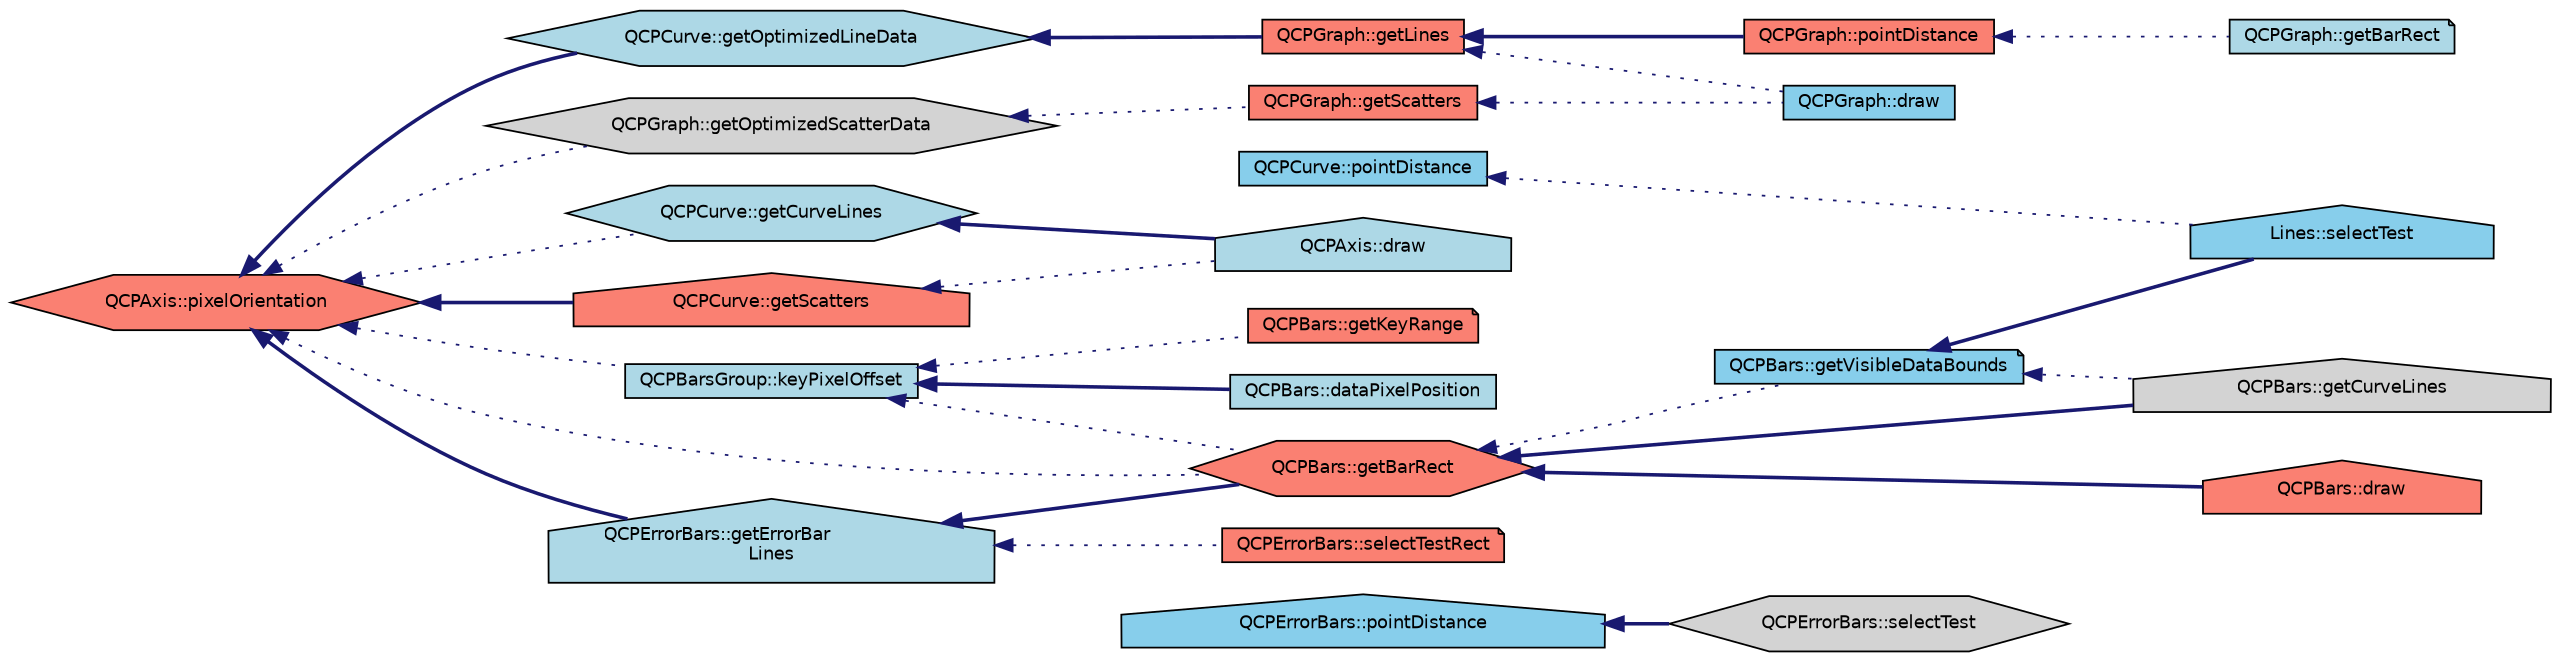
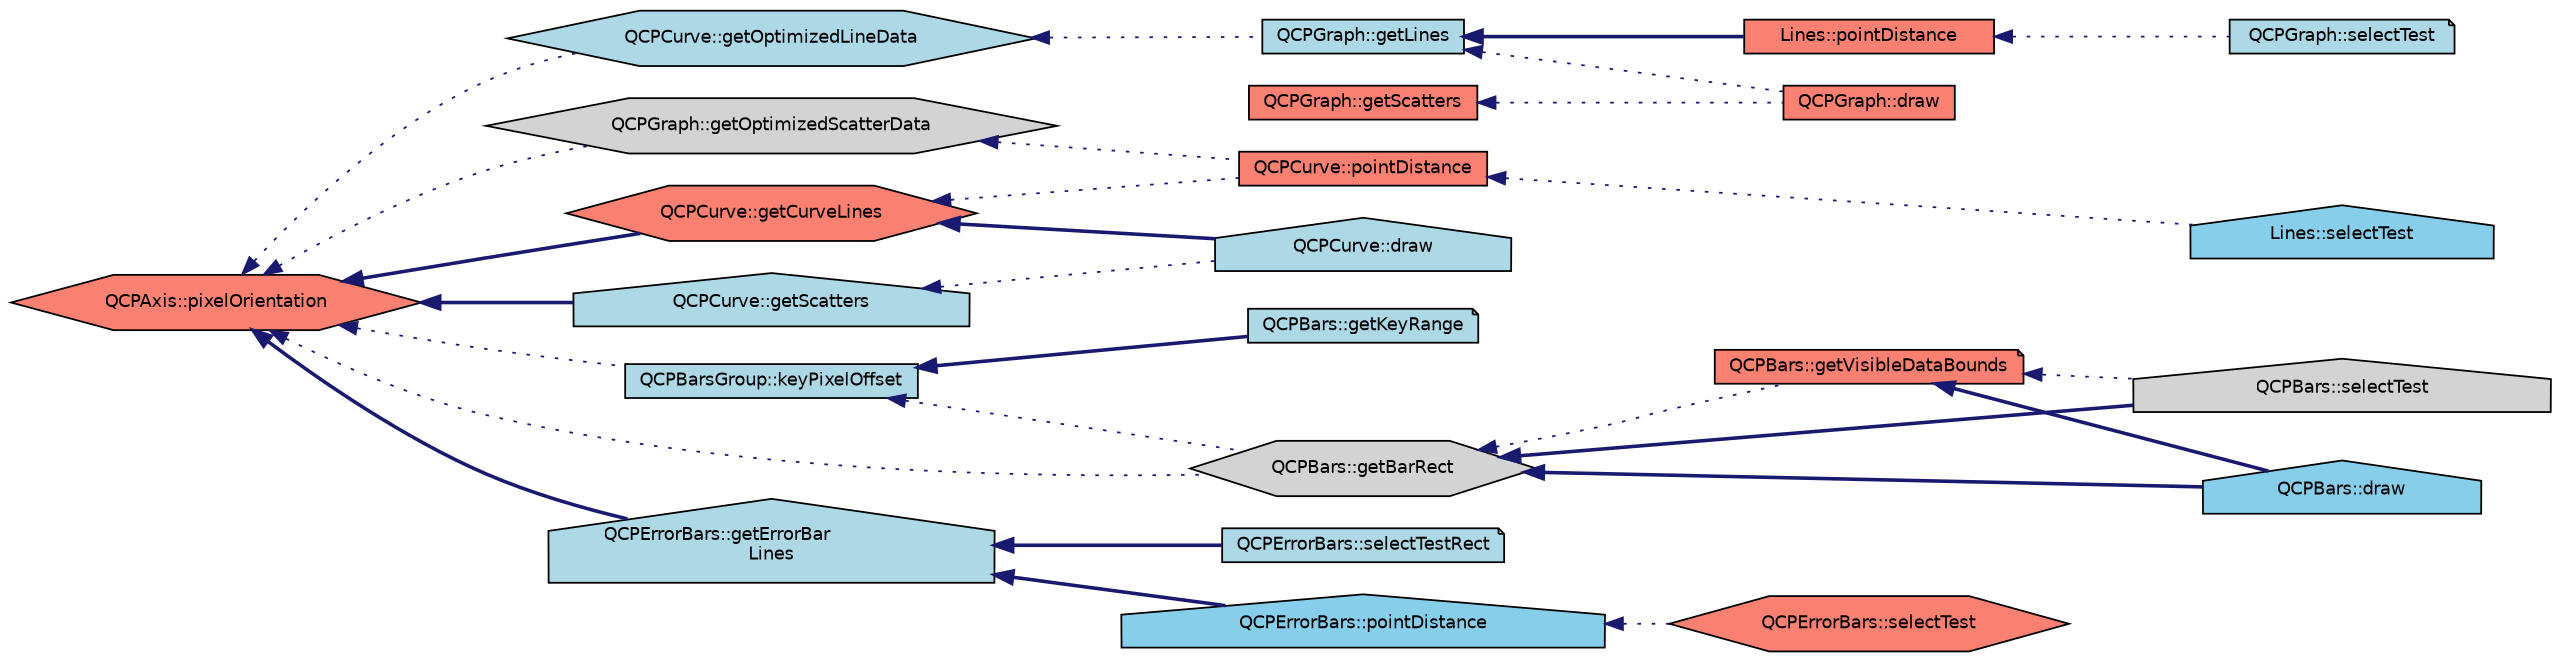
edge "QCPGraph::getLines" -> "QCPCurve::getOptimizedLineData": style bold -> dotted
node "QCPGraph::getLines": fillcolor salmon -> lightblue
node "QCPGraph::pointDistance": label "QCPGraph::pointDistance" -> "Lines::pointDistance"
node "QCPGraph::getBarRect": label "QCPGraph::getBarRect" -> "QCPGraph::selectTest"
node "QCPGraph::draw": fillcolor skyblue -> salmon
edge "QCPGraph::getScatters" -> "QCPGraph::getOptimizedScatterData": now "QCPCurve::pointDistance" -> "QCPGraph::getOptimizedScatterData"
edge "QCPCurve::getOptimizedLineData" -> "QCPAxis::pixelOrientation": style bold -> dotted
node "QCPCurve::pointDistance": fillcolor skyblue -> salmon
edge "QCPCurve::pointDistance" -> "QCPCurve::getCurveLines": added
node "QCPCurve::getCurveLines": fillcolor lightblue -> salmon
node "QCPAxis::draw": label "QCPAxis::draw" -> "QCPCurve::draw"
edge "QCPCurve::getCurveLines" -> "QCPAxis::pixelOrientation": style dotted -> bold
edge "Lines::selectTest" -> "QCPBars::getVisibleDataBounds": now "QCPBars::draw" -> "QCPBars::getVisibleDataBounds"
node "QCPCurve::getScatters": fillcolor salmon -> lightblue
node "QCPBars::getKeyRange": fillcolor salmon -> lightblue
edge "QCPBars::getKeyRange" -> "QCPBarsGroup::keyPixelOffset": style dotted -> bold
node "QCPBars::getVisibleDataBounds": fillcolor skyblue -> salmon
node "QCPBars::getCurveLines": label "QCPBars::getCurveLines" -> "QCPBars::selectTest"
node "QCPBars::dataPixelPosition": removed
node "QCPBars::getBarRect": fillcolor salmon -> lightgrey
node "QCPBars::draw": fillcolor salmon -> skyblue
edge "QCPBars::getBarRect" -> "QCPErrorBars::getErrorBar Lines": now "QCPErrorBars::pointDistance" -> "QCPErrorBars::getErrorBar Lines"
edge "QCPErrorBars::selectTestRect" -> "QCPErrorBars::getErrorBar Lines": style dotted -> bold
node "QCPErrorBars::selectTestRect": fillcolor salmon -> lightblue
edge "QCPErrorBars::selectTest" -> "QCPErrorBars::pointDistance": style bold -> dotted
node "QCPErrorBars::selectTest": fillcolor lightgrey -> salmon
